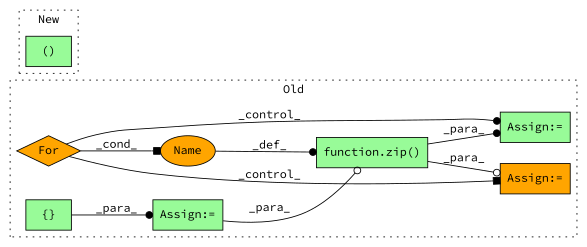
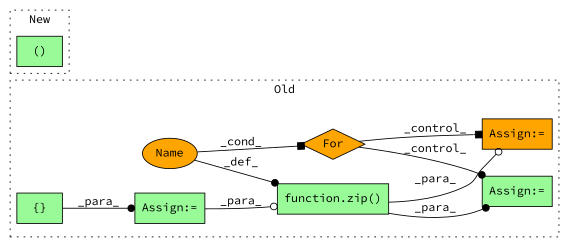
edge "For" -> "Name": reversed
